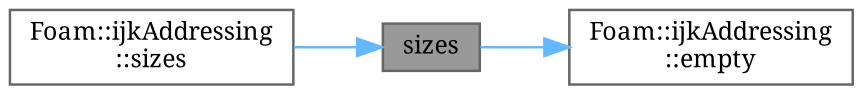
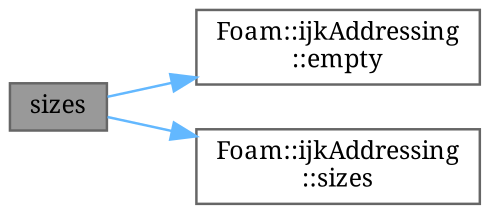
edge "Foam::ijkAddressing ::sizes" -> "sizes": reversed
